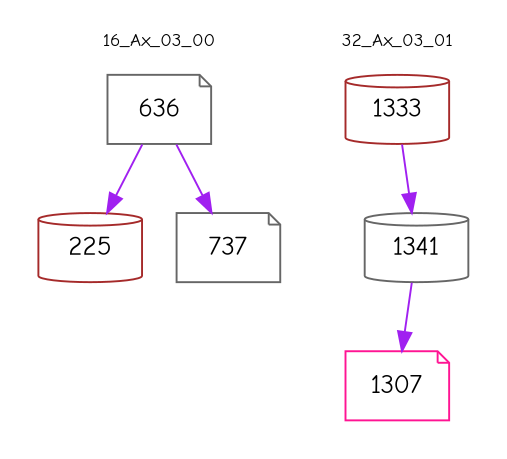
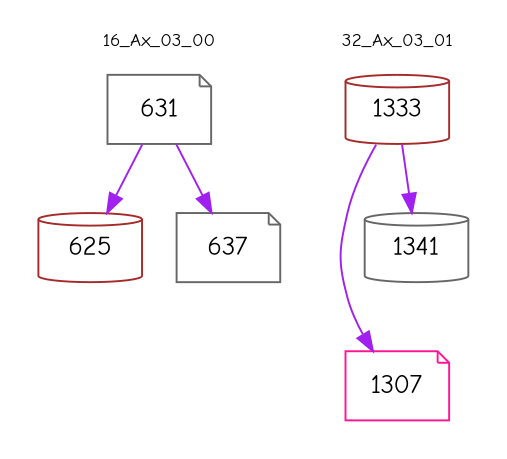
node "636": label "636" -> "631"
node "225": label "225" -> "625"
node "737": label "737" -> "637"
edge "1341" -> "1307": now "1333" -> "1307"
